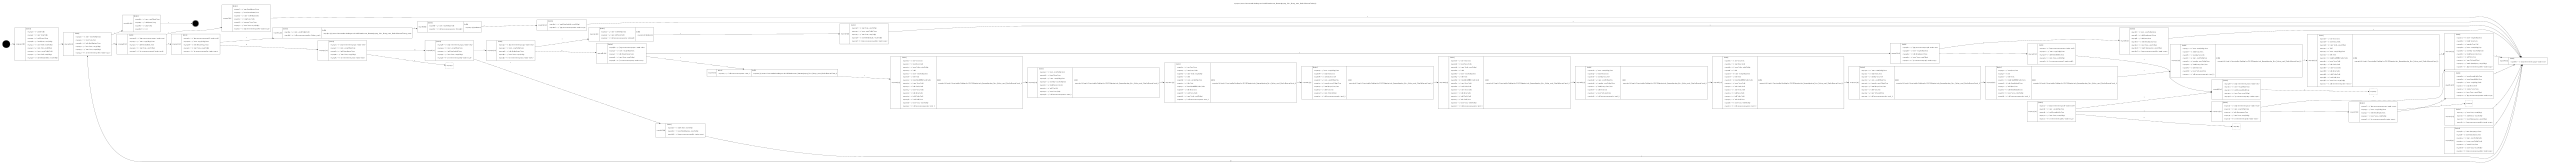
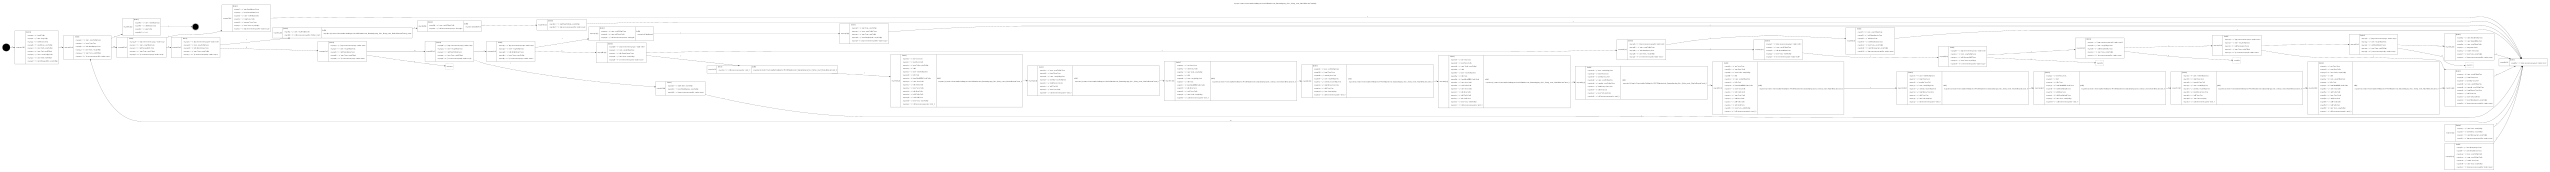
edge "0x401513 [22]" -> "0x4014fd [22]": reversed
